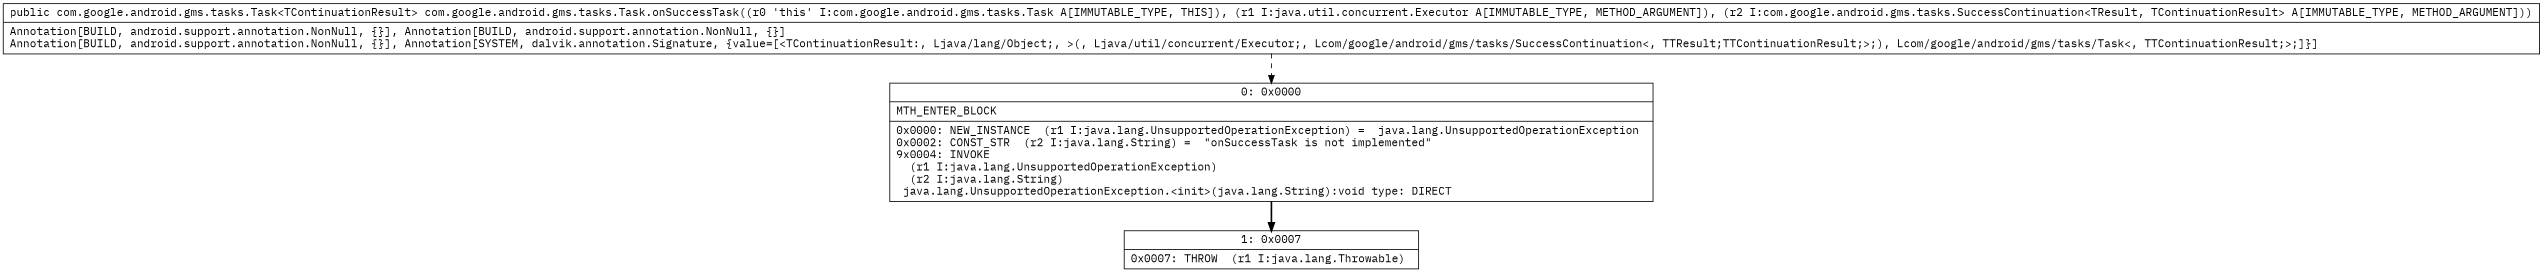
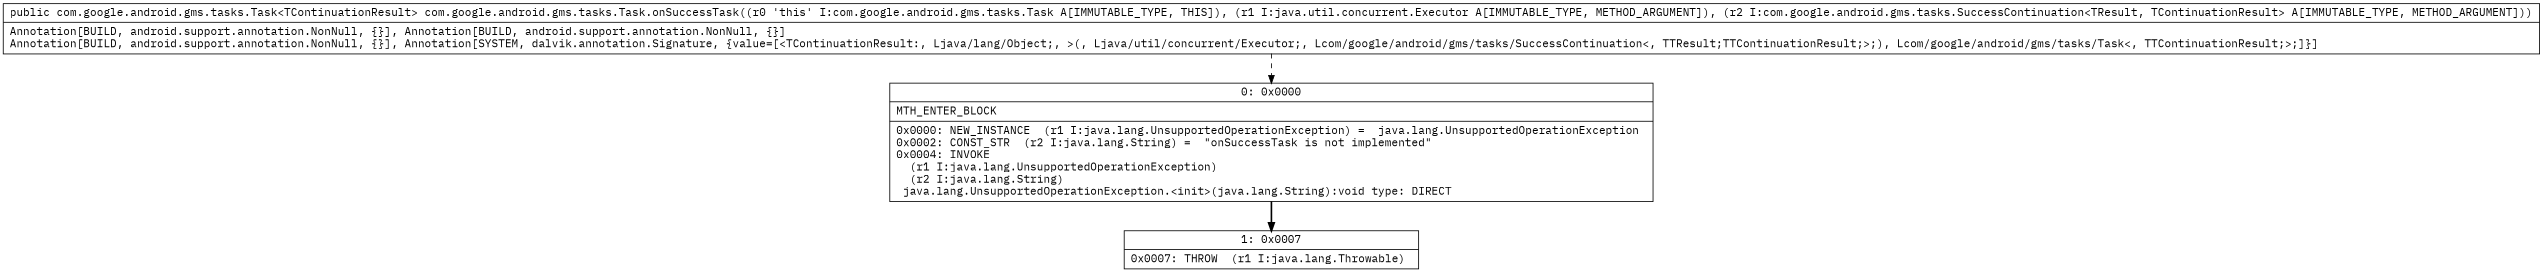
node "0: 0x0000": text "9x0004: INVOKE" -> "0x0004: INVOKE"
